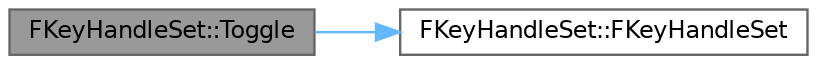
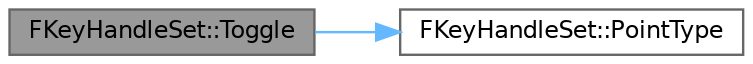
node "FKeyHandleSet::FKeyHandleSet": label "FKeyHandleSet::FKeyHandleSet" -> "FKeyHandleSet::PointType"
